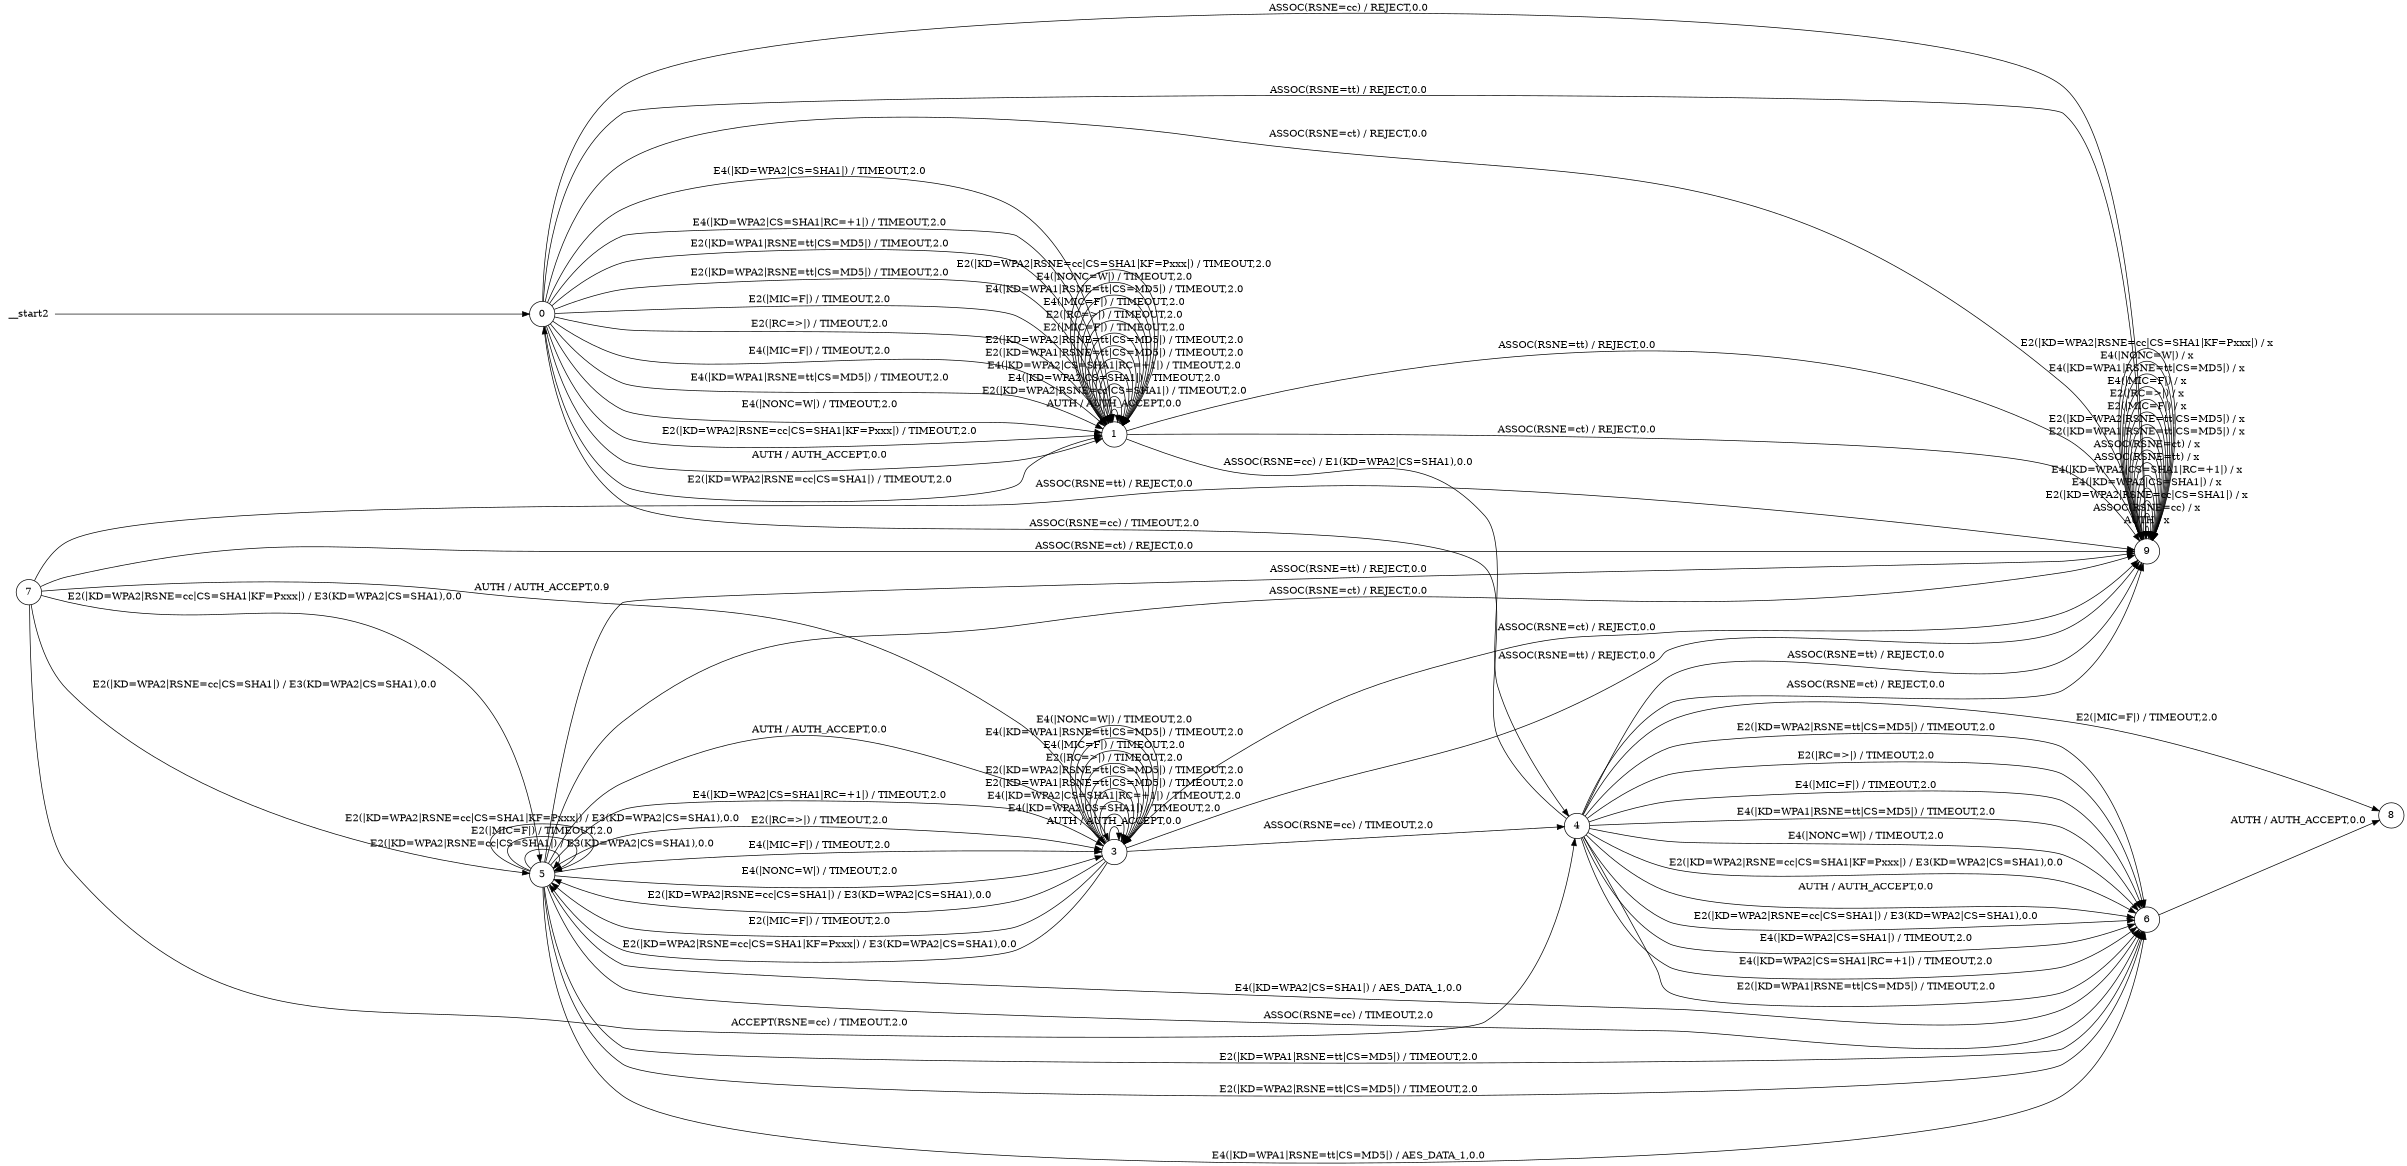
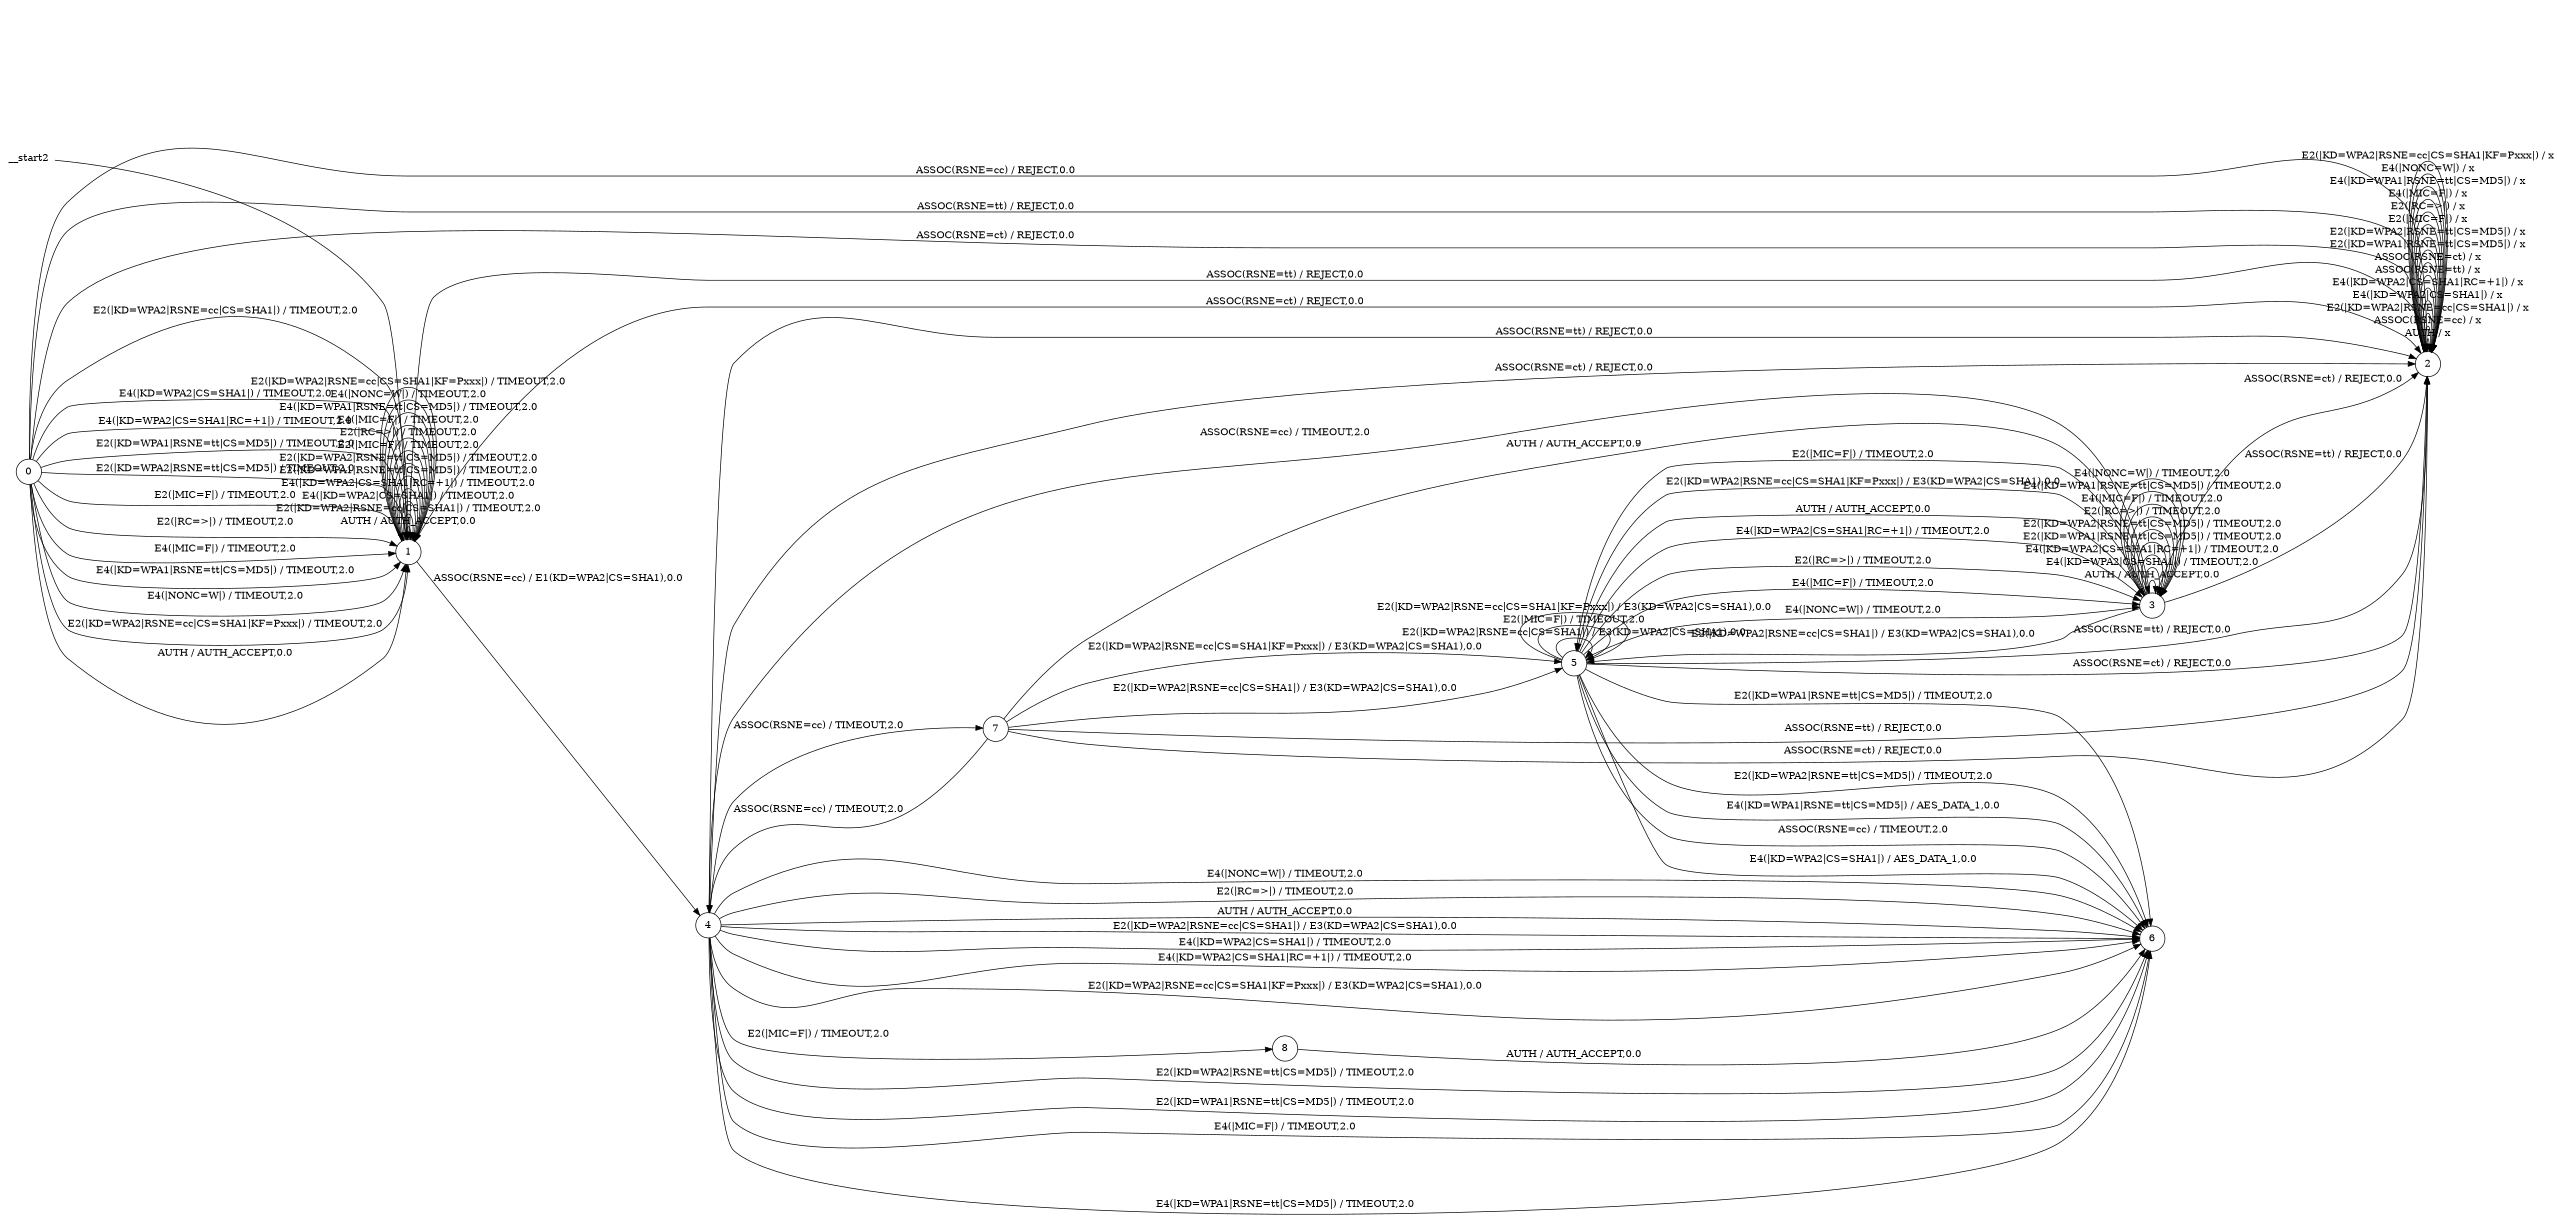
edge "__start2" -> "0": now "__start2" -> "1"
edge "4" -> "0": now "4" -> "7"
node "9": label "9" -> "2"
edge "6" -> "8": reversed
edge "7" -> "4": label "ACCEPT(RSNE=cc) / TIMEOUT,2.0" -> "ASSOC(RSNE=cc) / TIMEOUT,2.0"
